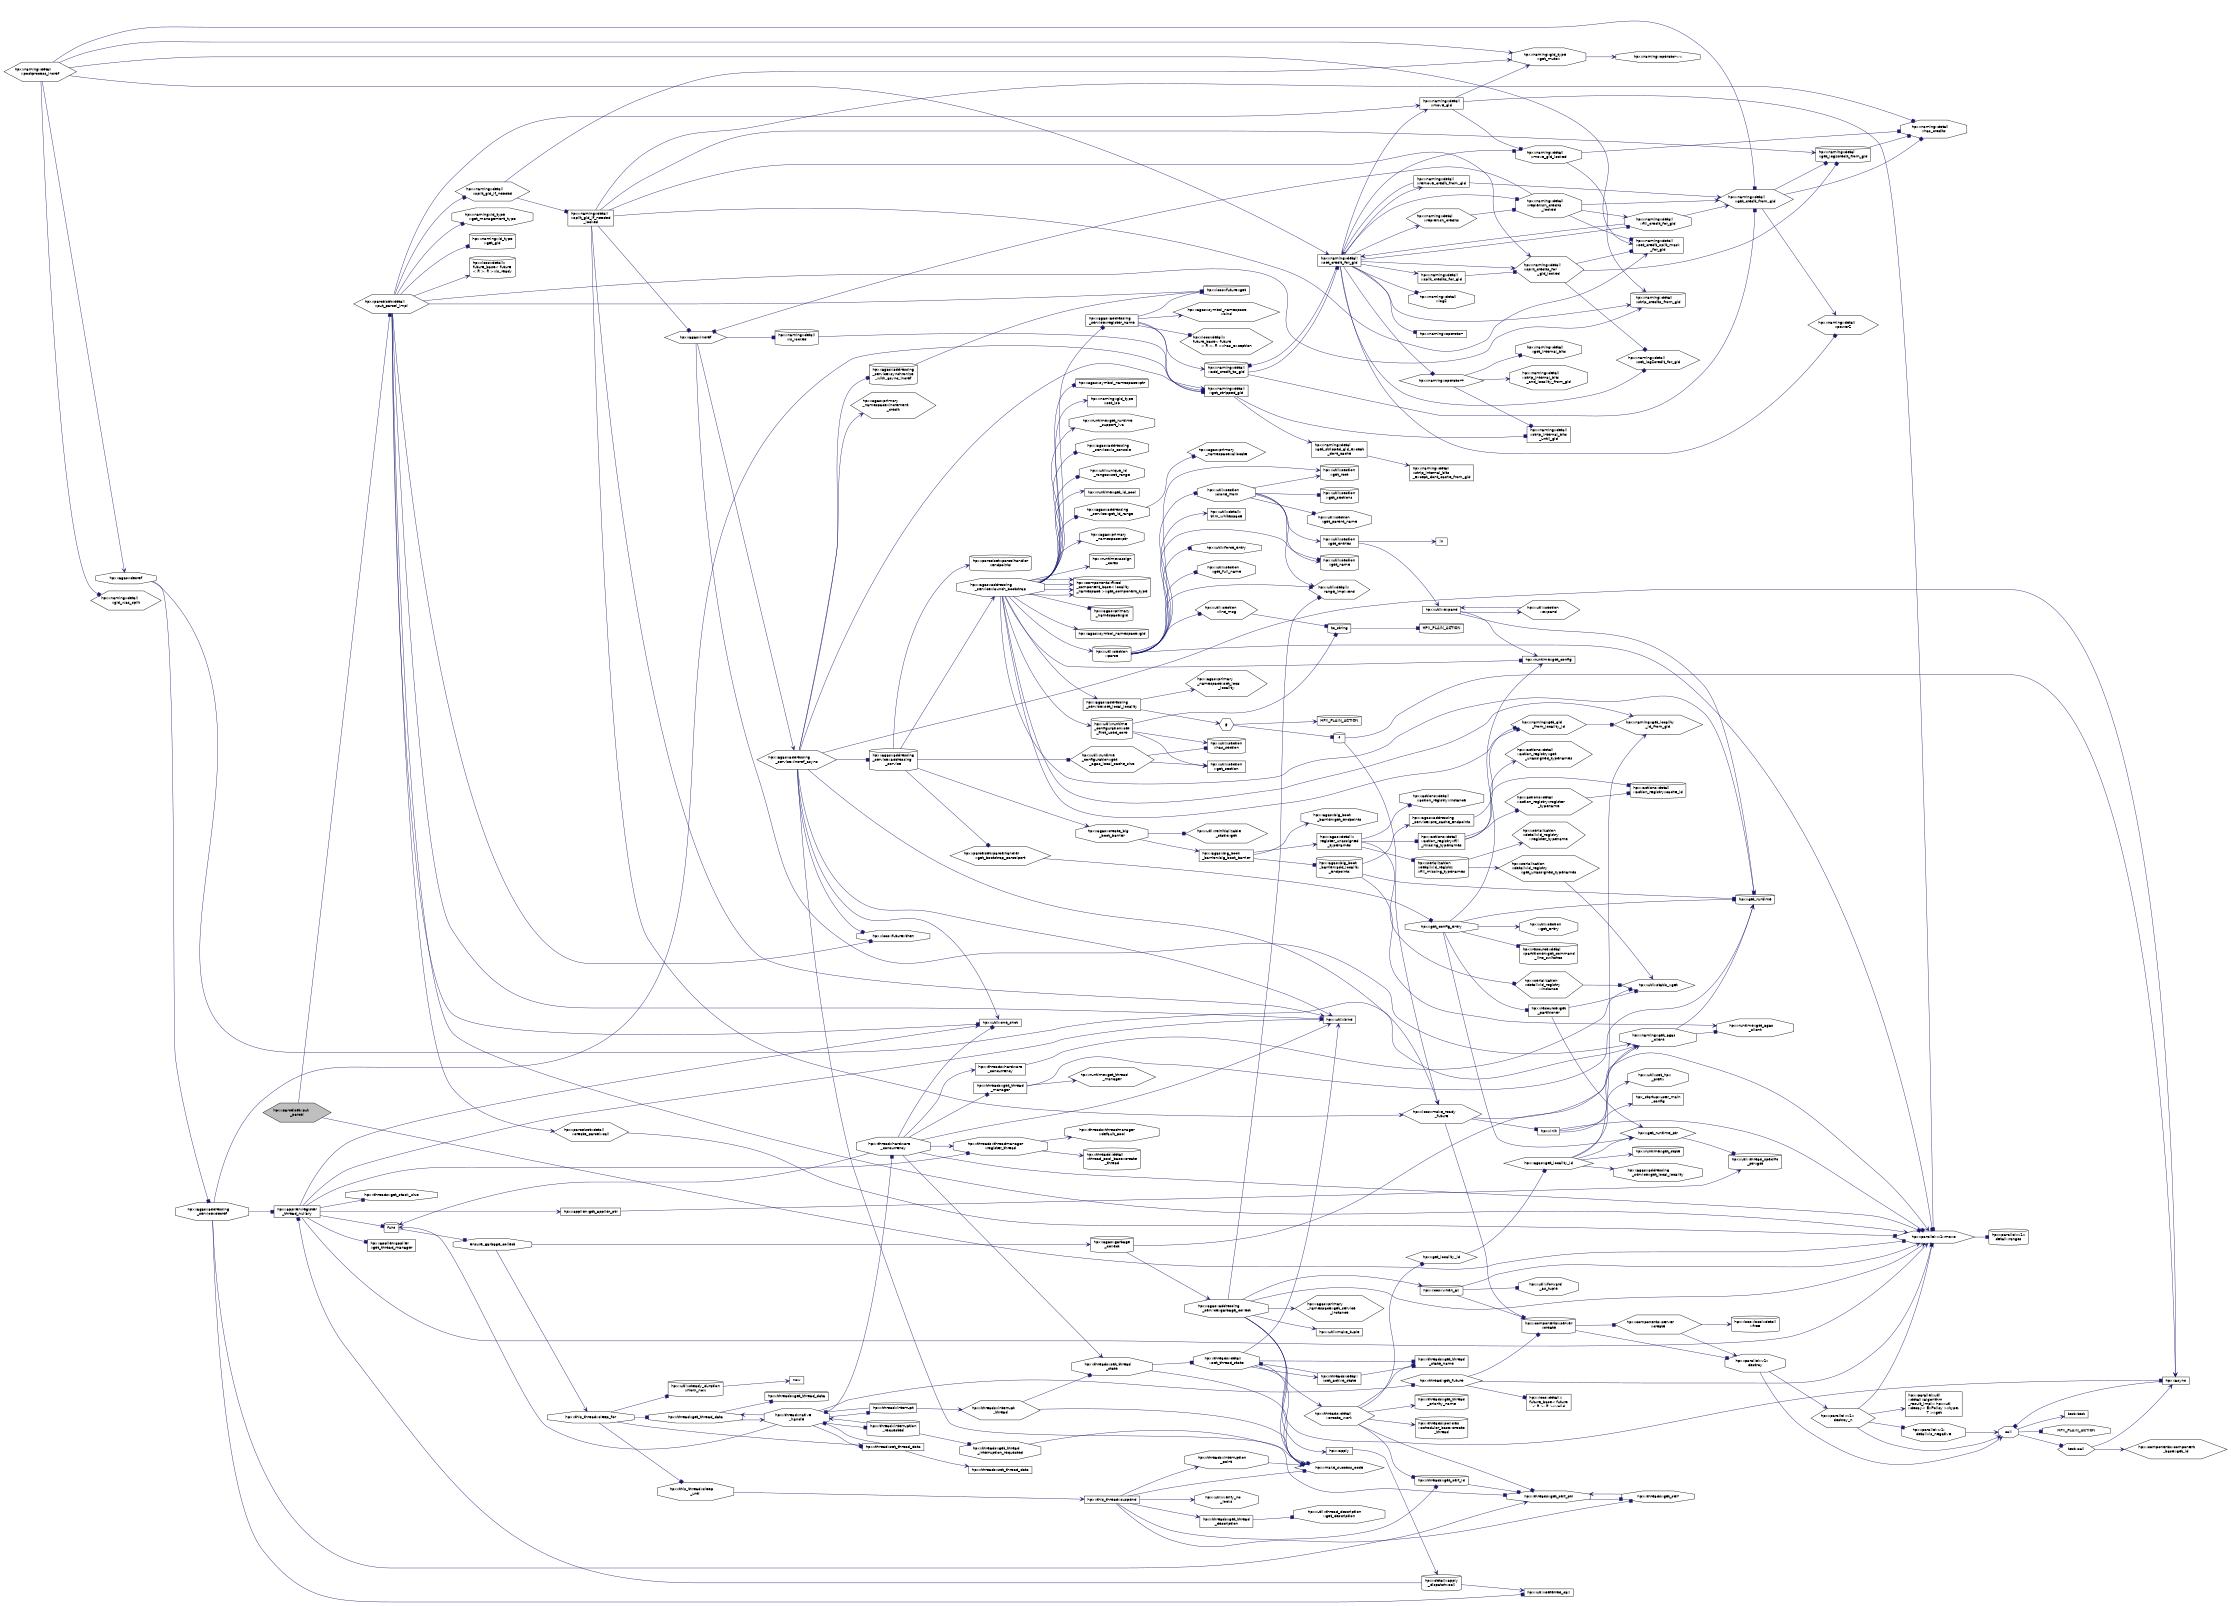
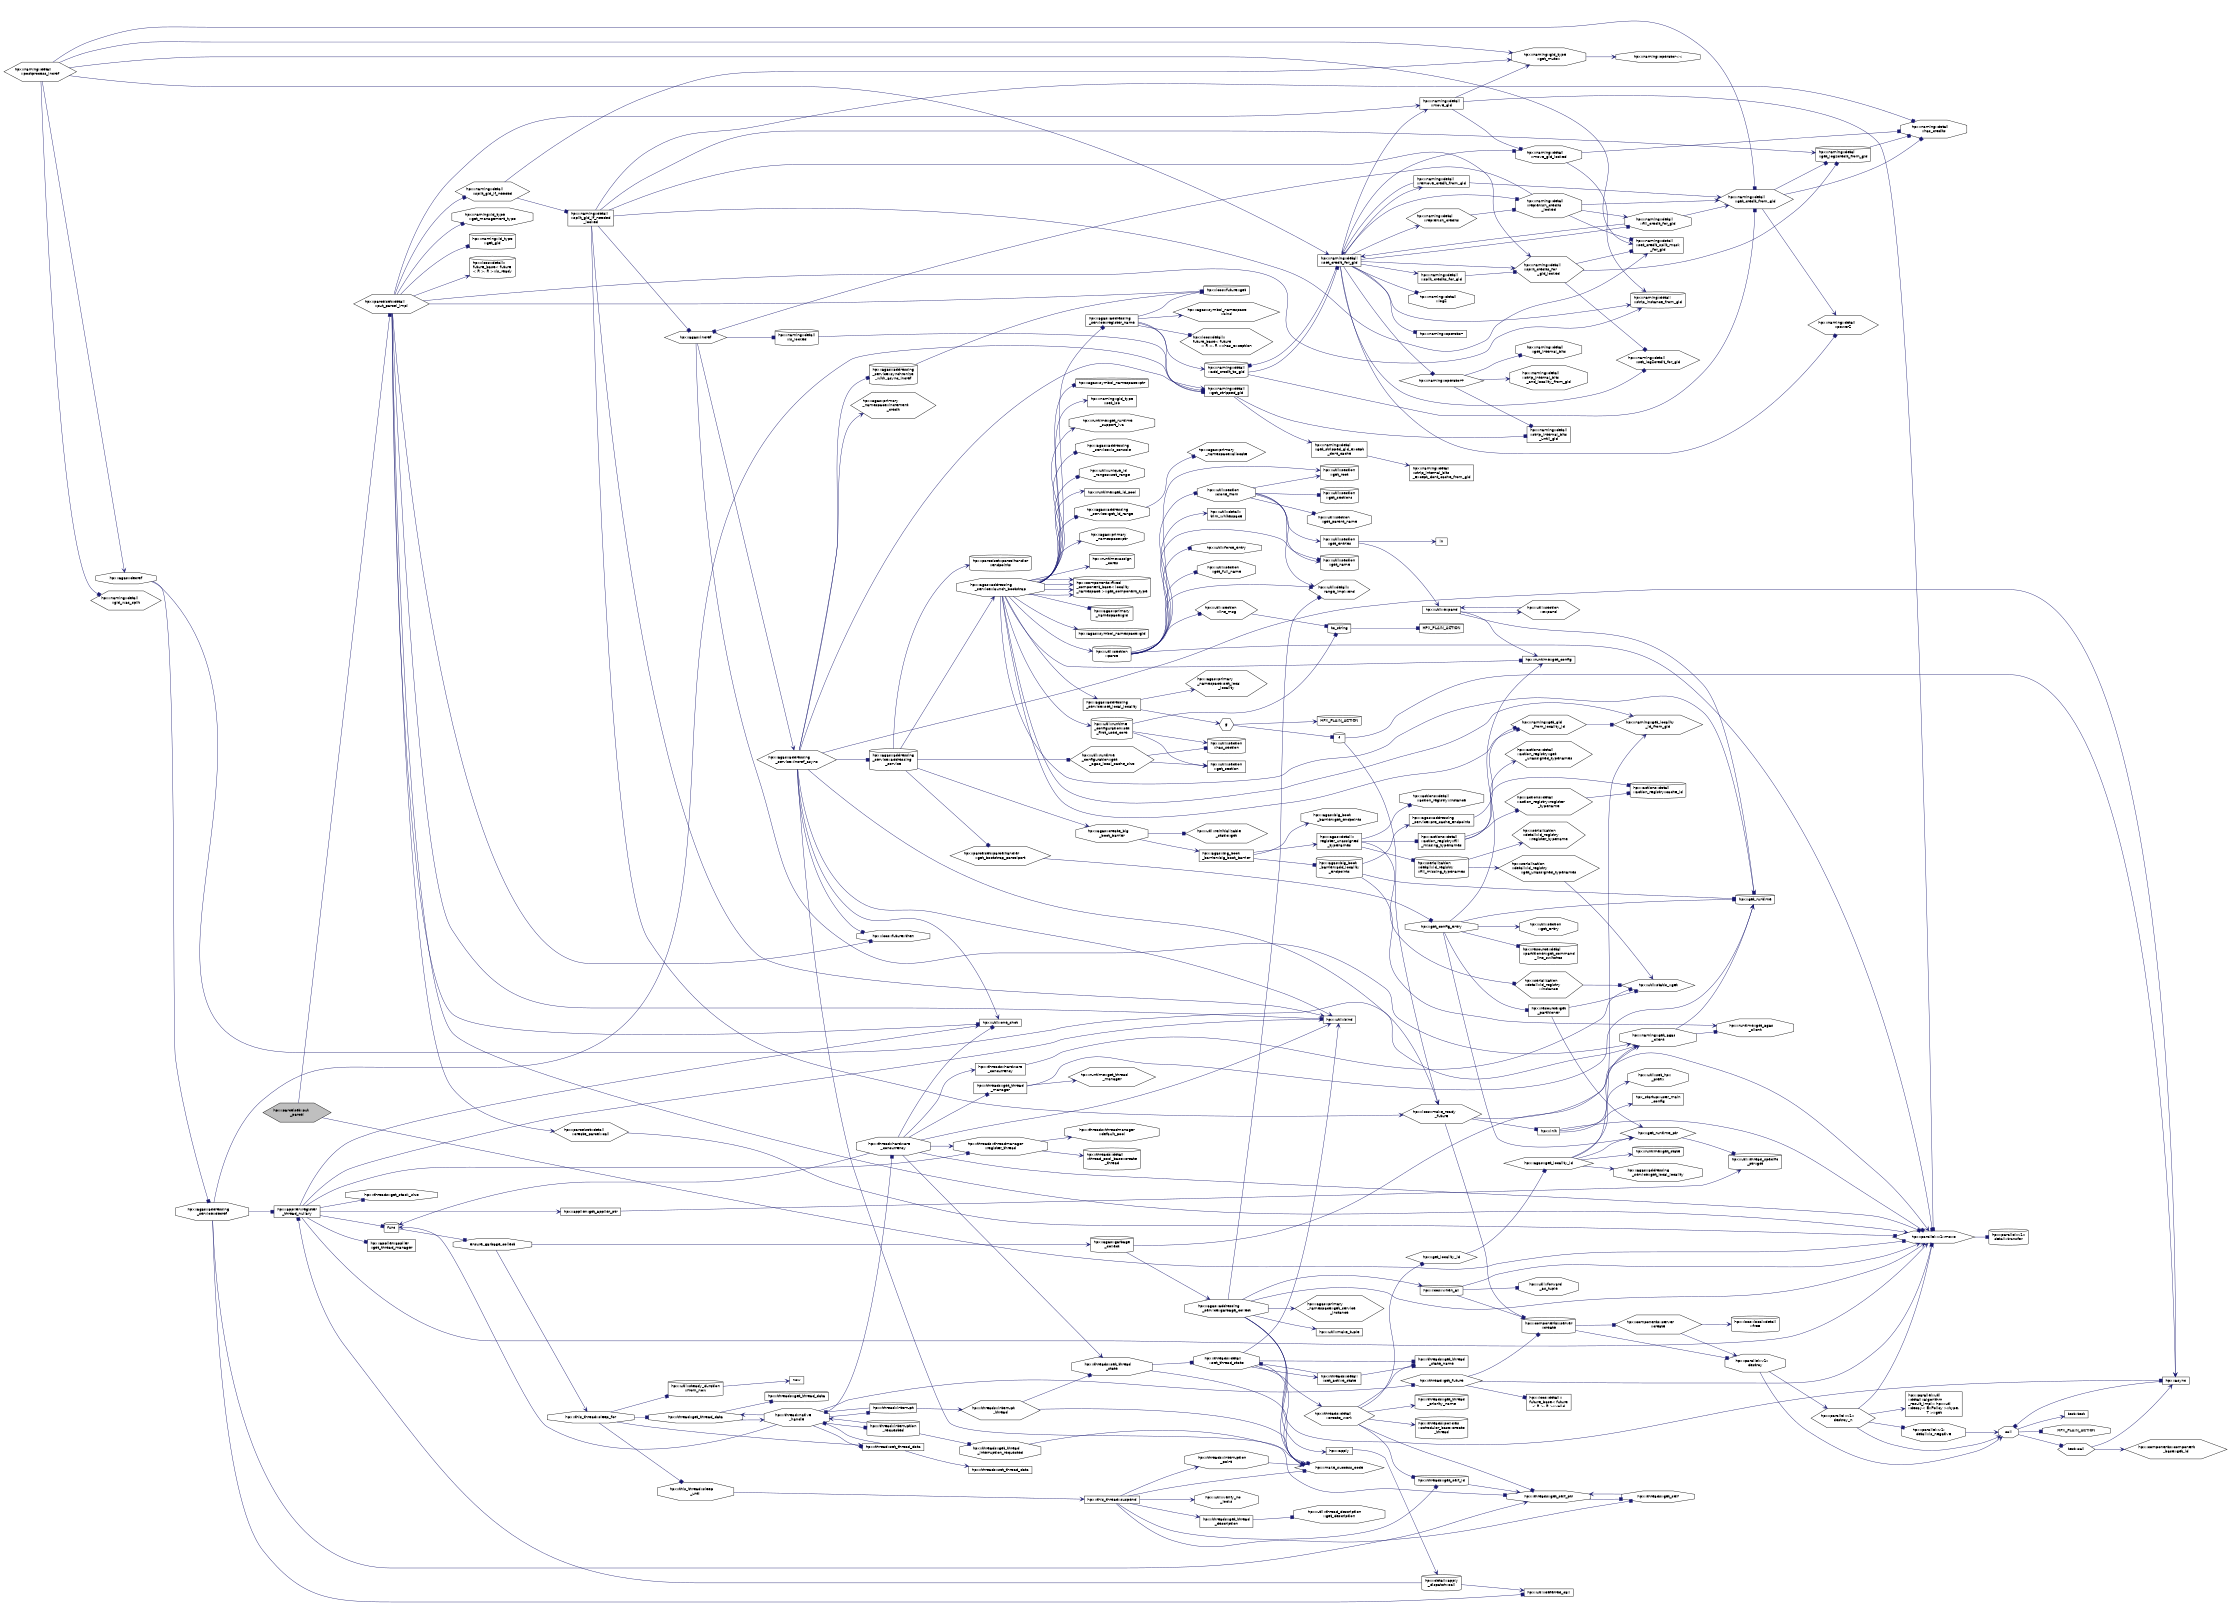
node "hpx::naming::detail ::strip_credits_from_gid": label "hpx::naming::detail ::strip_credits_from_gid" -> "hpx::naming::detail ::strip_instance_from_gid"
node "hpx::parallel::v1:: detail::ranges": label "hpx::parallel::v1:: detail::ranges" -> "hpx::parallel::v1:: detail::transfer"
edge "hpx::threads::get_self_id" -> "hpx::threads::get_self_ptr": arrowhead box -> vee
